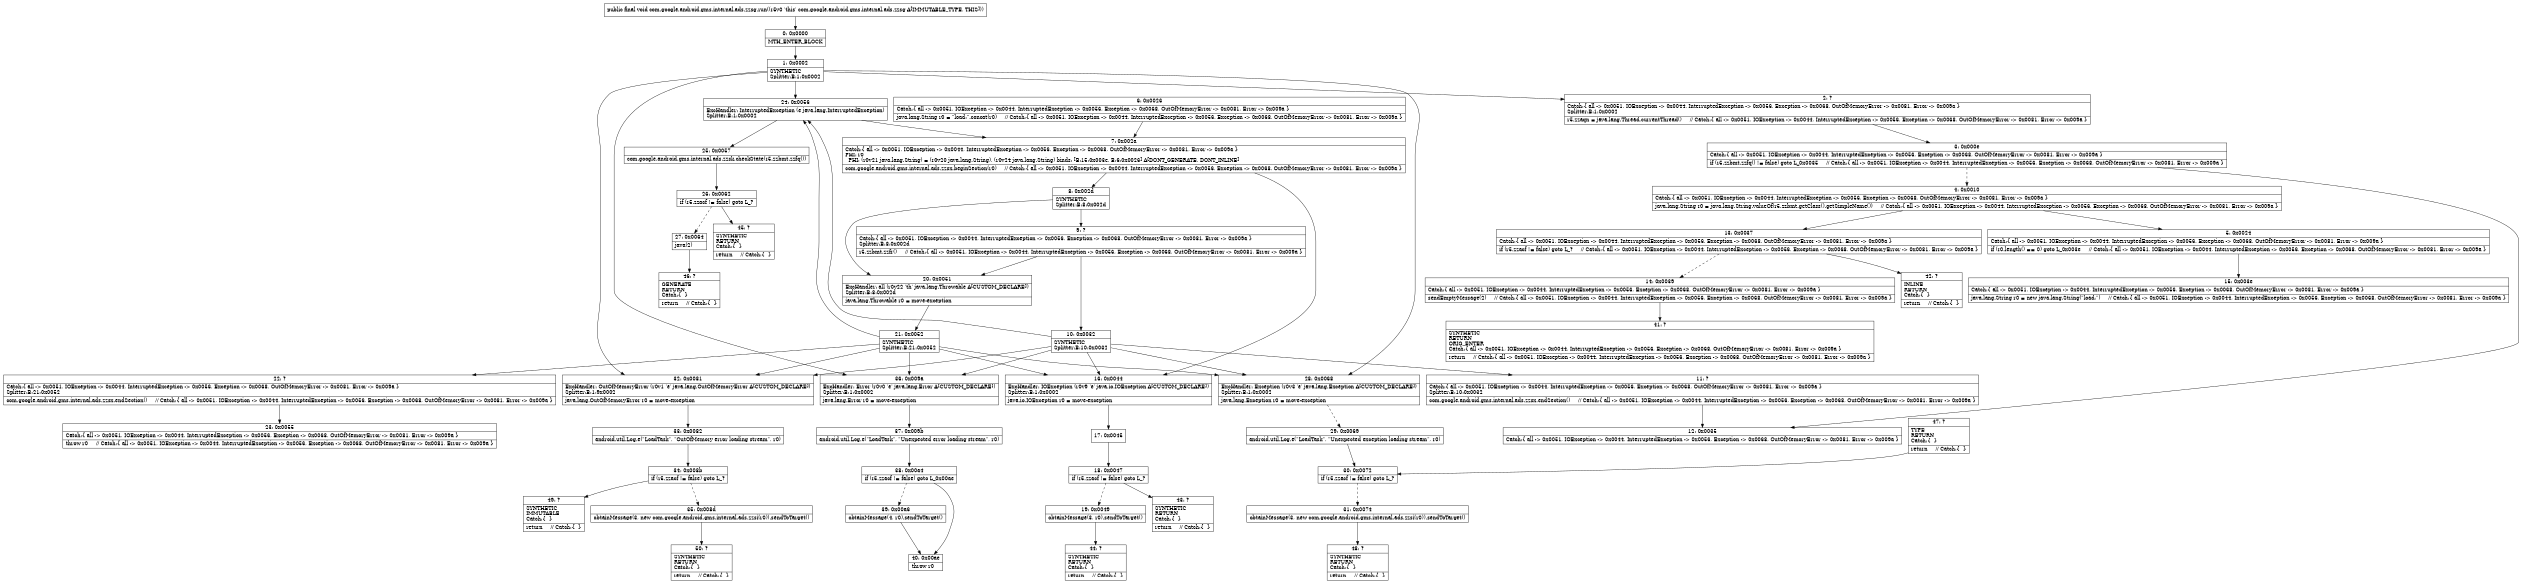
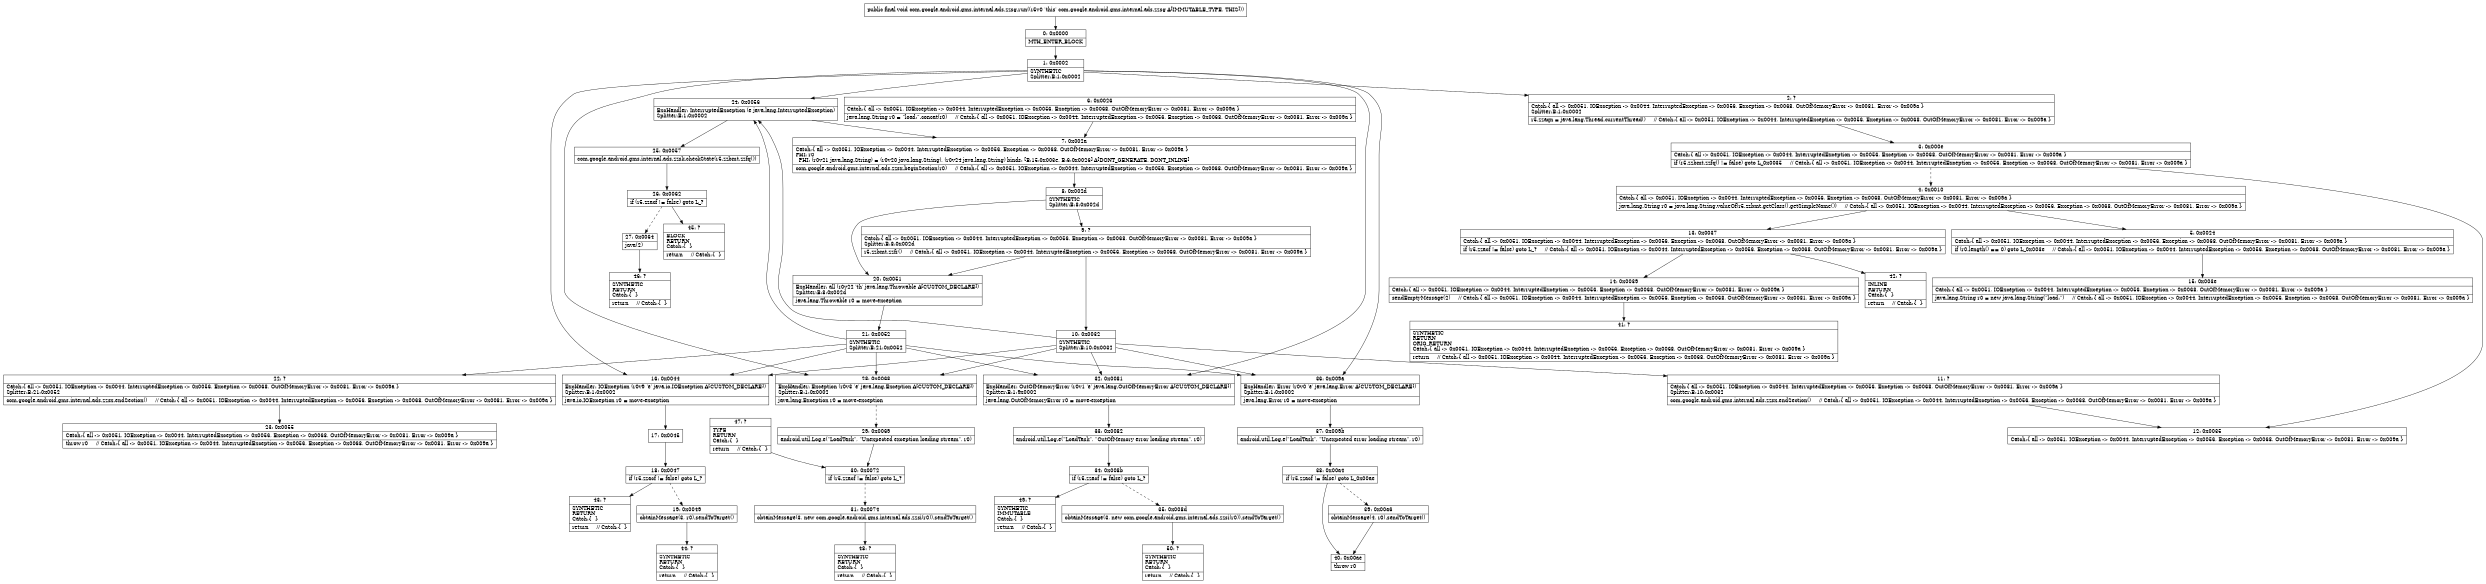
node "45: ?": text "SYNTHETIC" -> "BLOCK"
edge "13: 0x0037" -> "14: 0x0039": style dashed -> solid
node "46: ?": text "GENERATE" -> "SYNTHETIC"
edge "7: 0x002a" -> "16: 0x0044": now "1: 0x0002" -> "16: 0x0044"
node "41: ?": text "ORIG_ENTER" -> "ORIG_RETURN"
